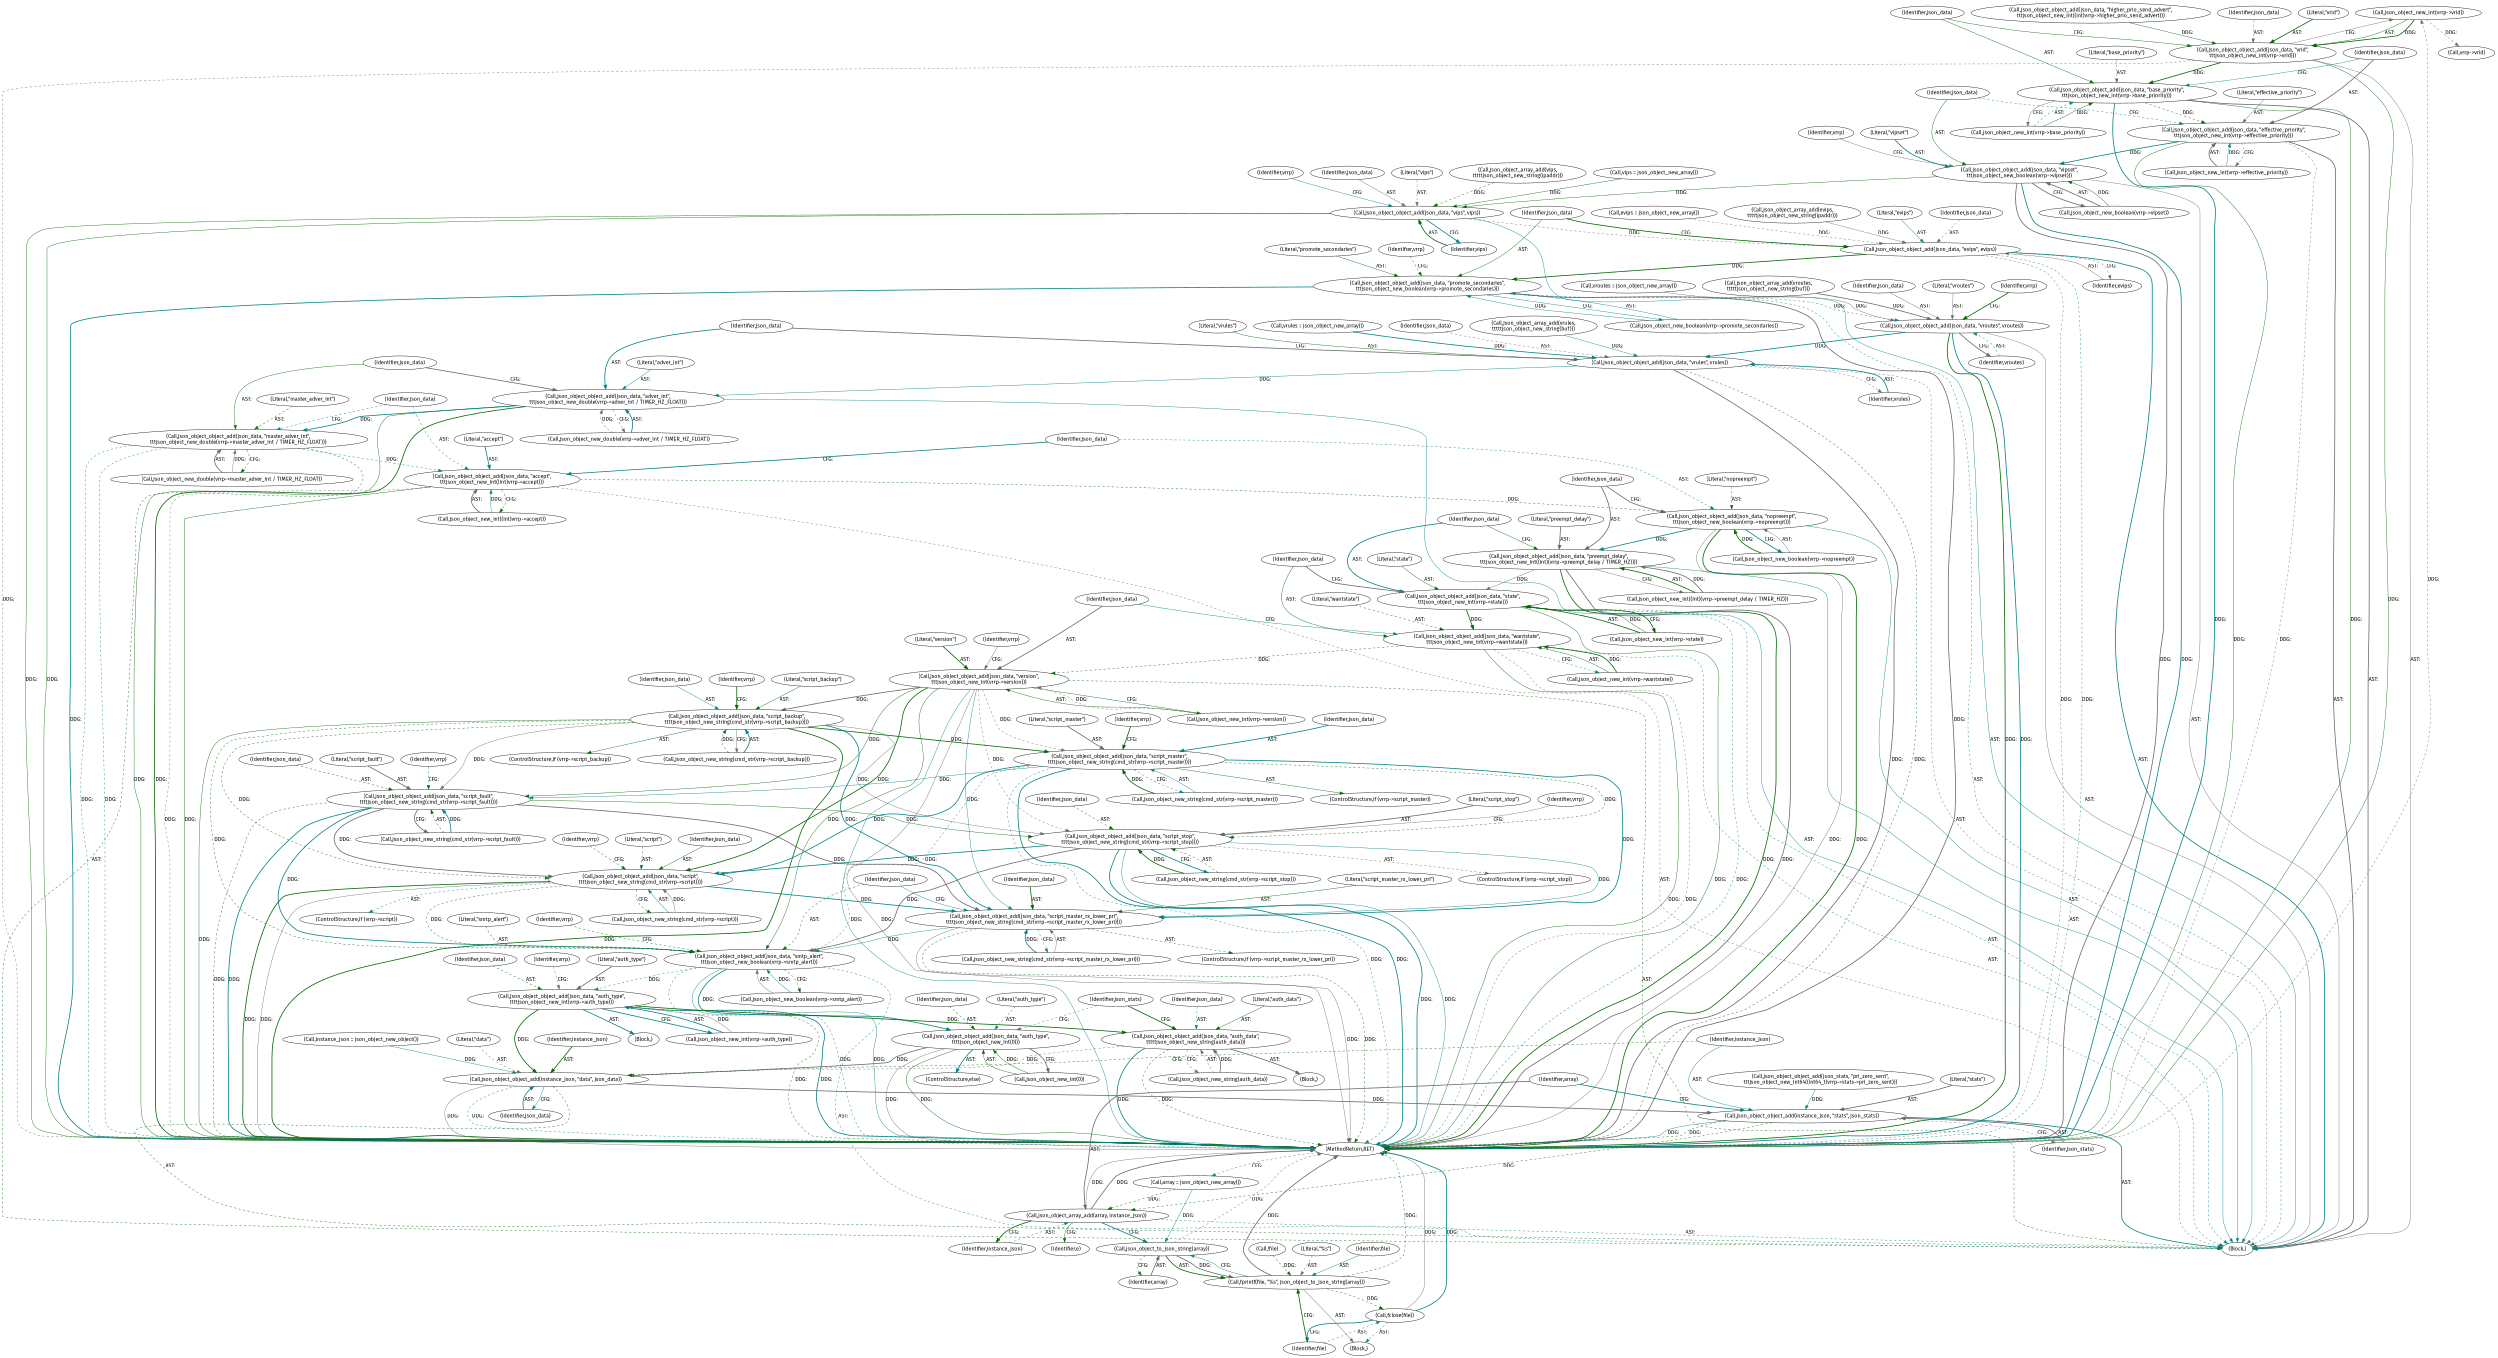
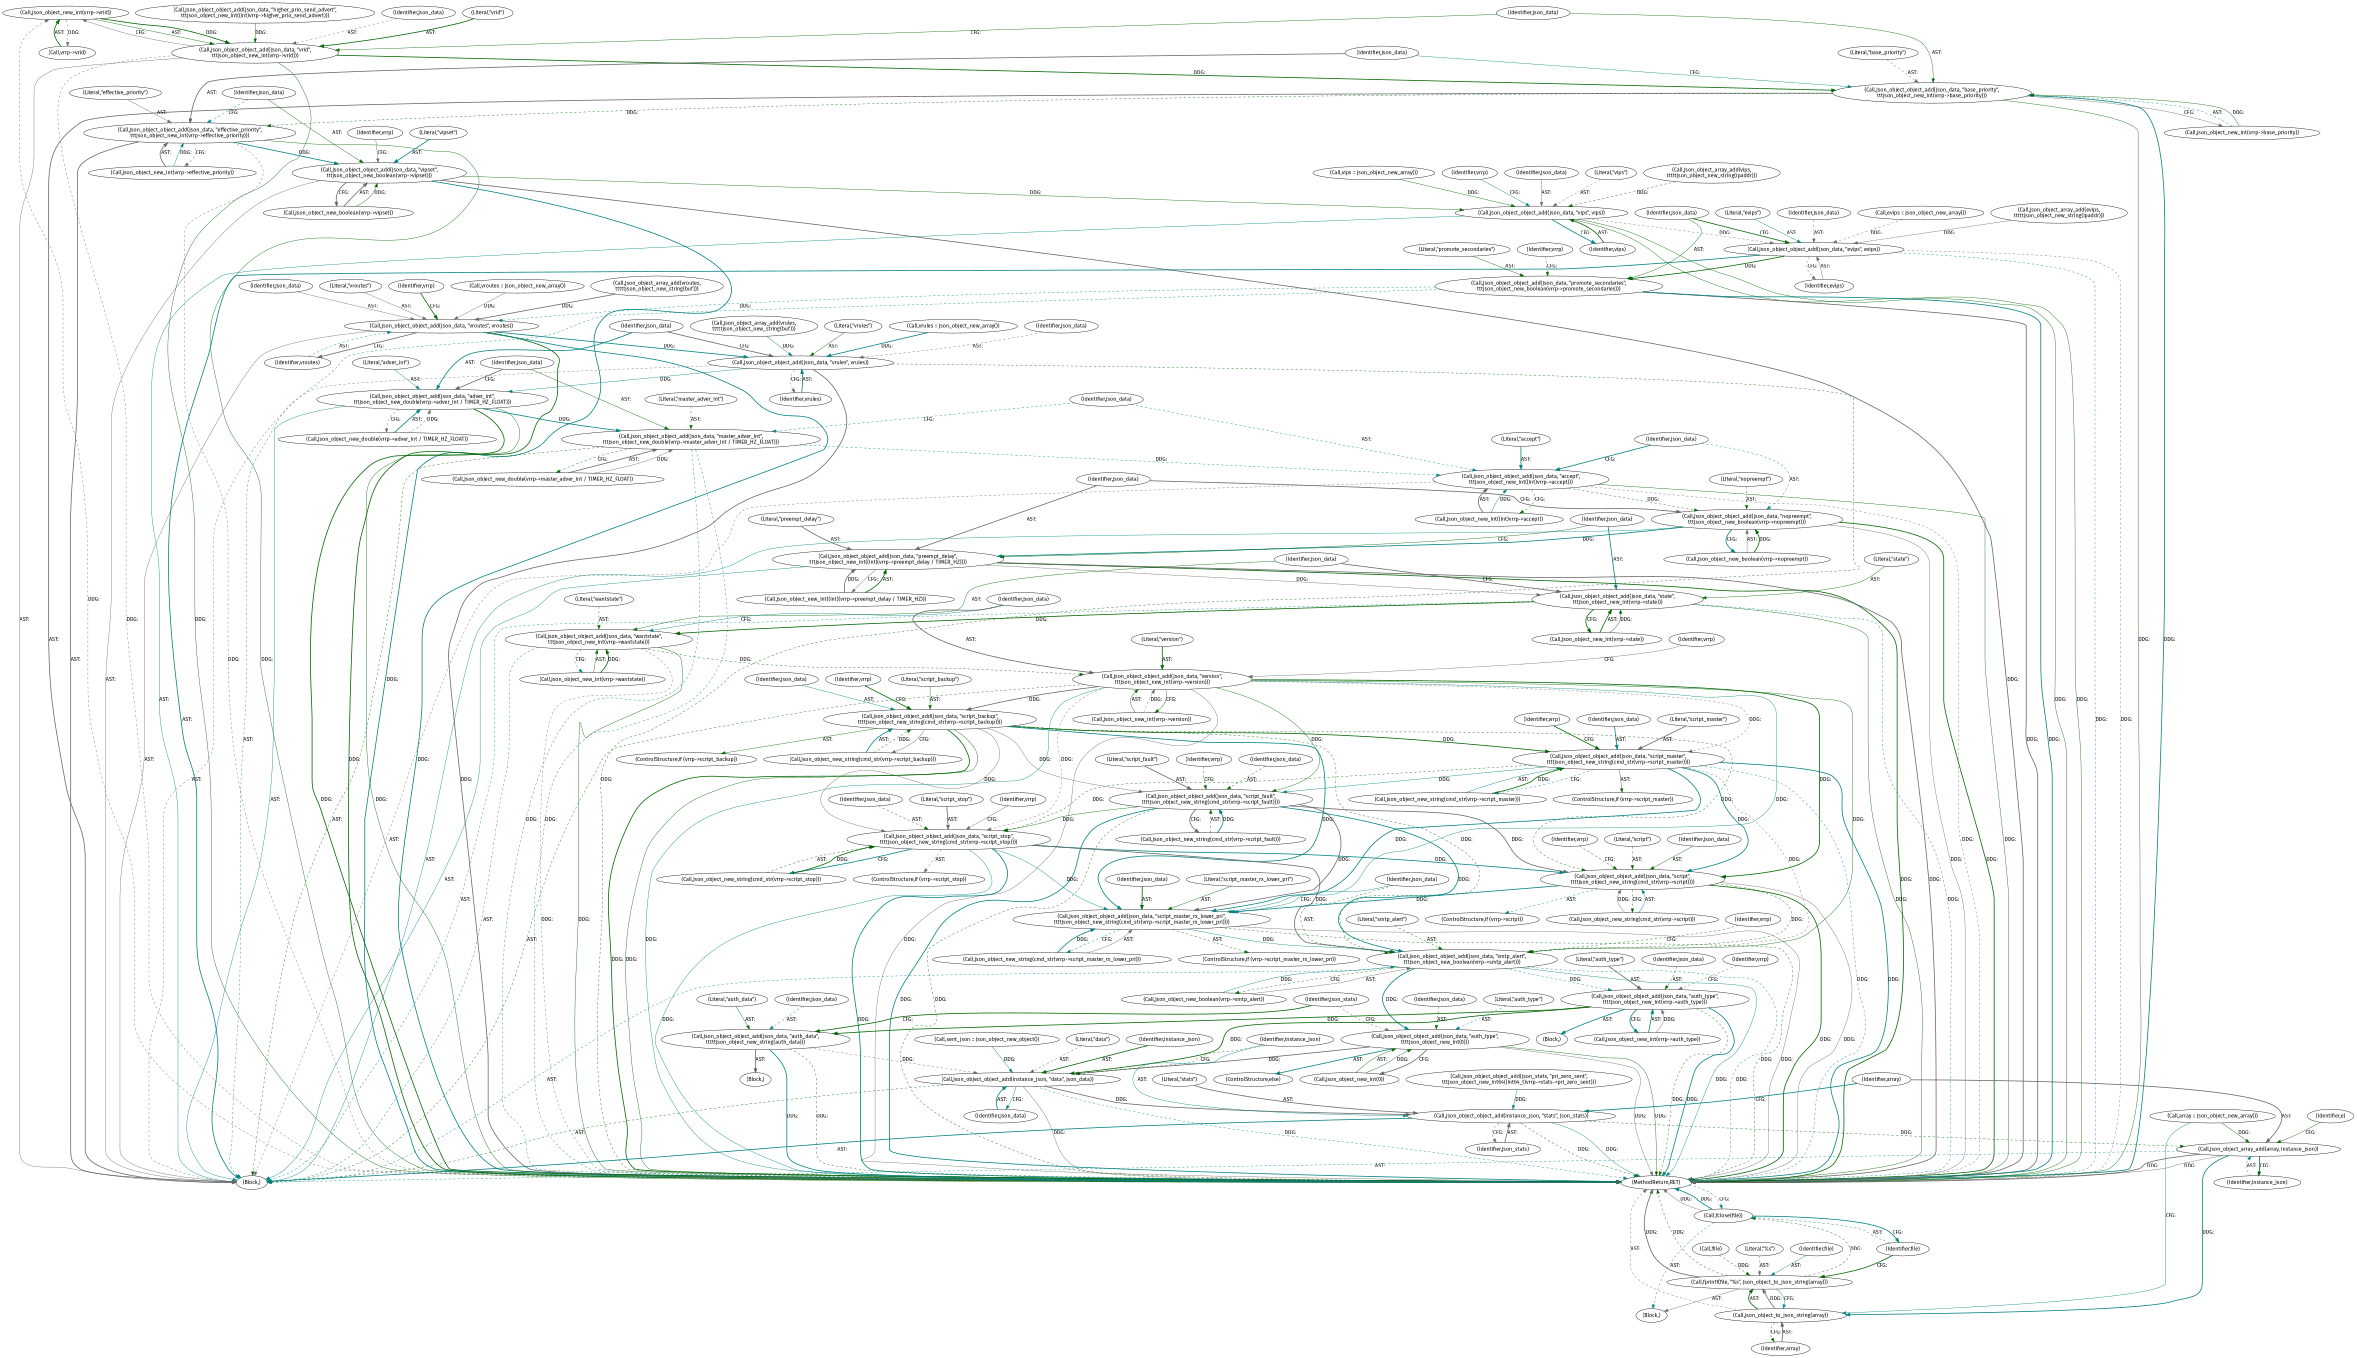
edge "(Call,vrrp->vrid)" -> "(Call,json_object_new_int(vrrp->vrid))": added, label "AST:"
node "(Call,json_object_new_boolean(vrrp->promote_secondaries))": removed
node "(Call,instance_json = json_object_new_object())": label "(Call,instance_json = json_object_new_object())" -> "(Call,sent_json = json_object_new_object())"
node "(Call,json_object_new_string(auth_data))": removed
edge "(MethodReturn,RET)" -> "(Call,array = json_object_new_array())": now "(MethodReturn,RET)" -> "(Call,fclose(file))"
edge "(Call,array = json_object_new_array())" -> "(Call,json_object_array_add(array, instance_json))": style dashed -> solid
edge "(Call,json_object_to_json_string(array))" -> "(MethodReturn,RET)": label "DDG: " -> "AST: "
edge "(Call,array = json_object_new_array())" -> "(Call,json_object_to_json_string(array))": label "DDG: " -> "CFG: "
edge "(Call,json_object_array_add(array, instance_json))" -> "(Identifier,e)": reversed
edge "(Call,json_object_array_add(array, instance_json))" -> "(Call,json_object_to_json_string(array))": label "CFG: " -> "DDG: "
